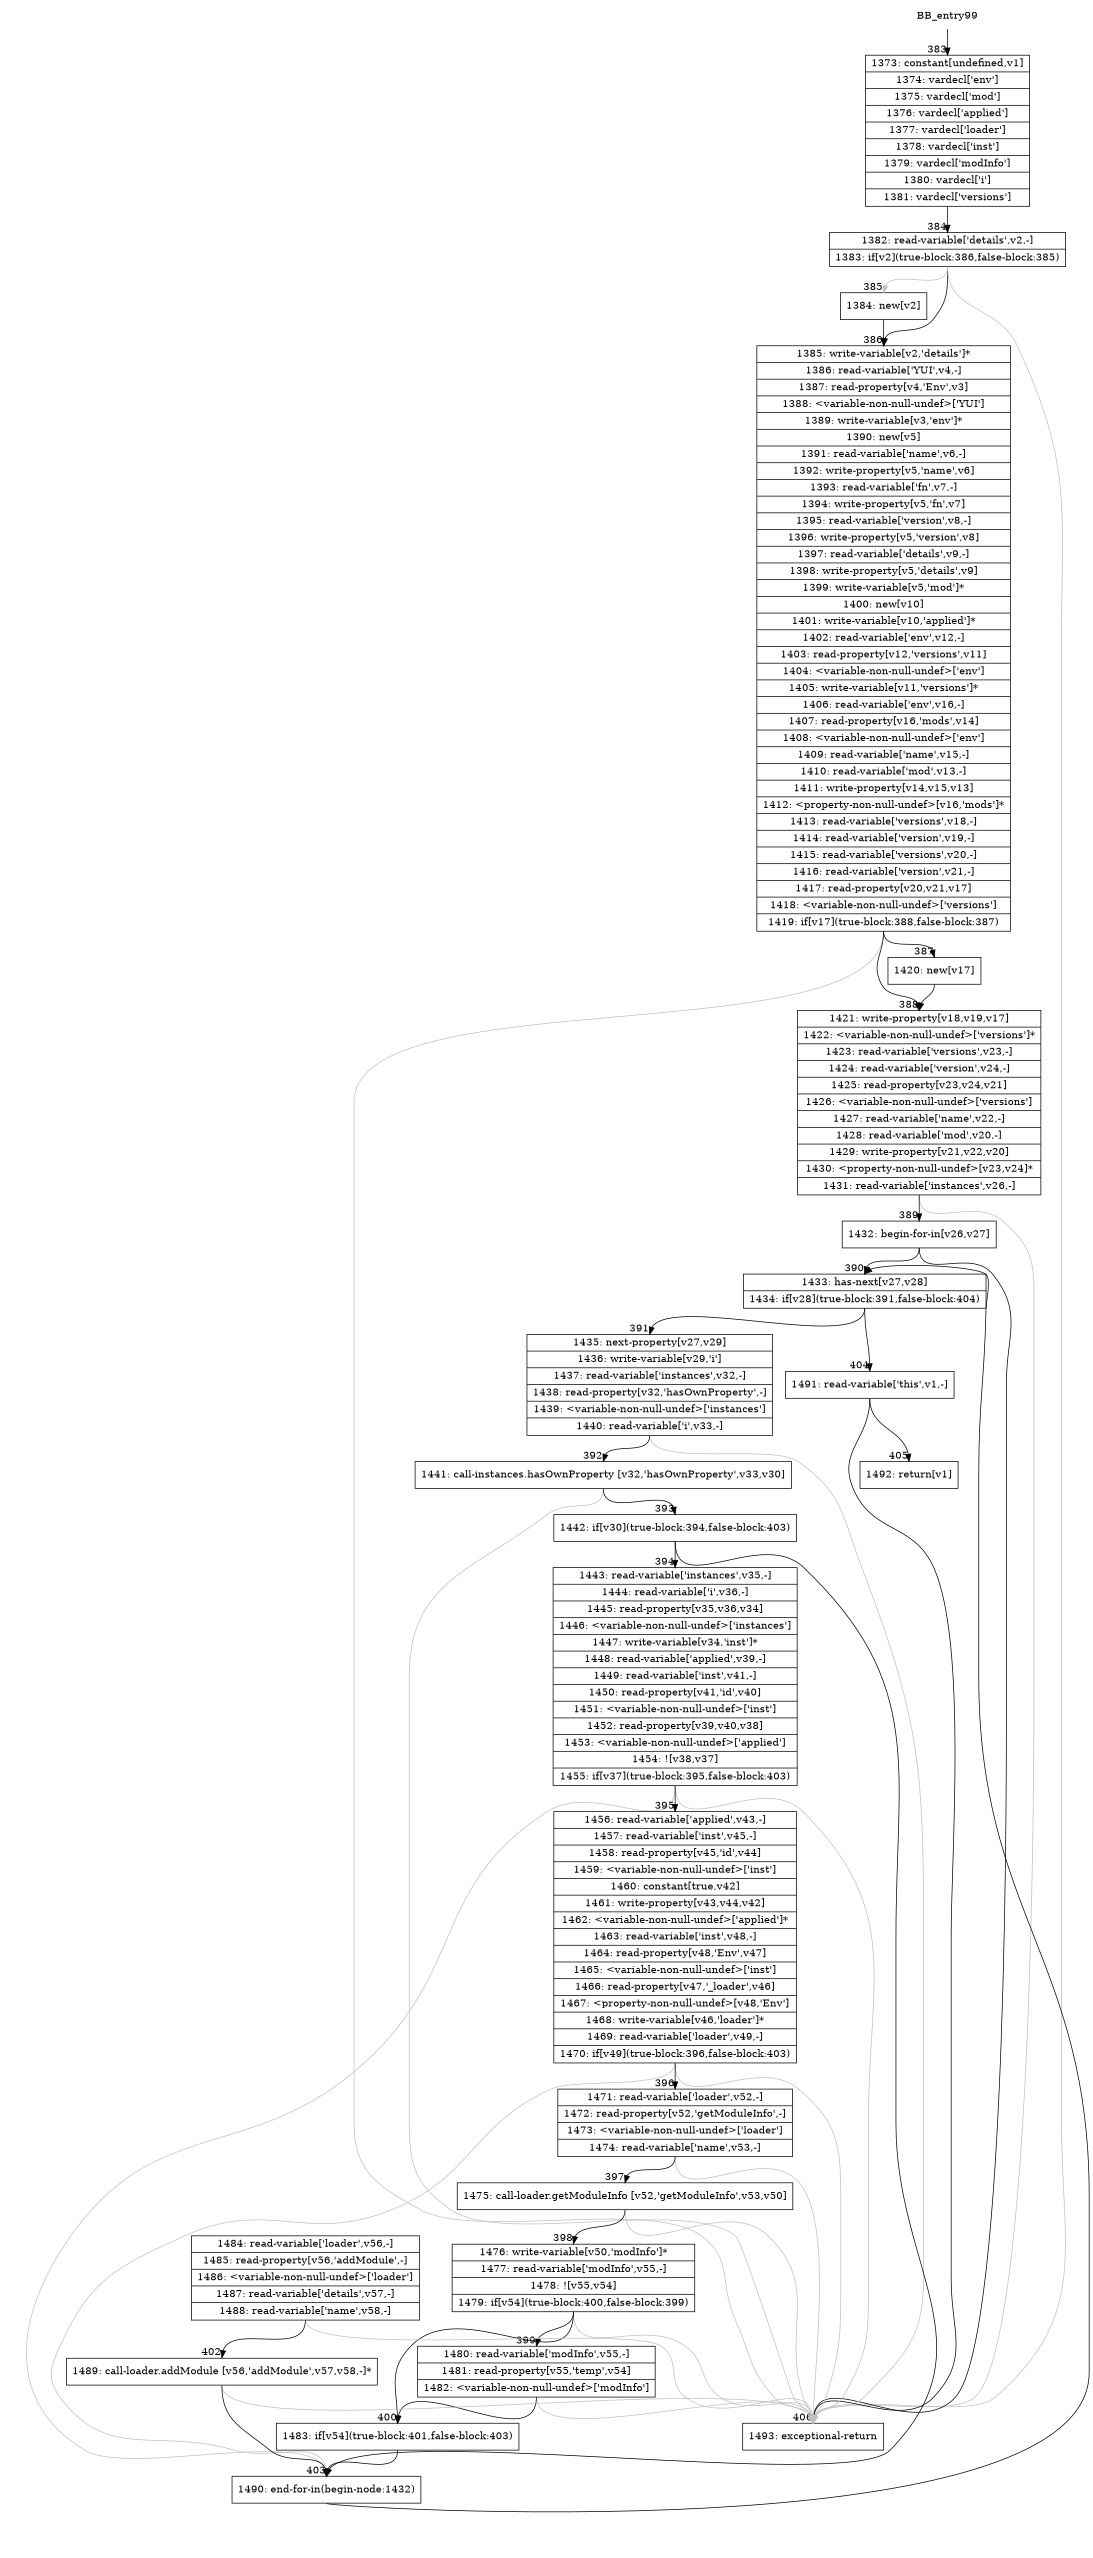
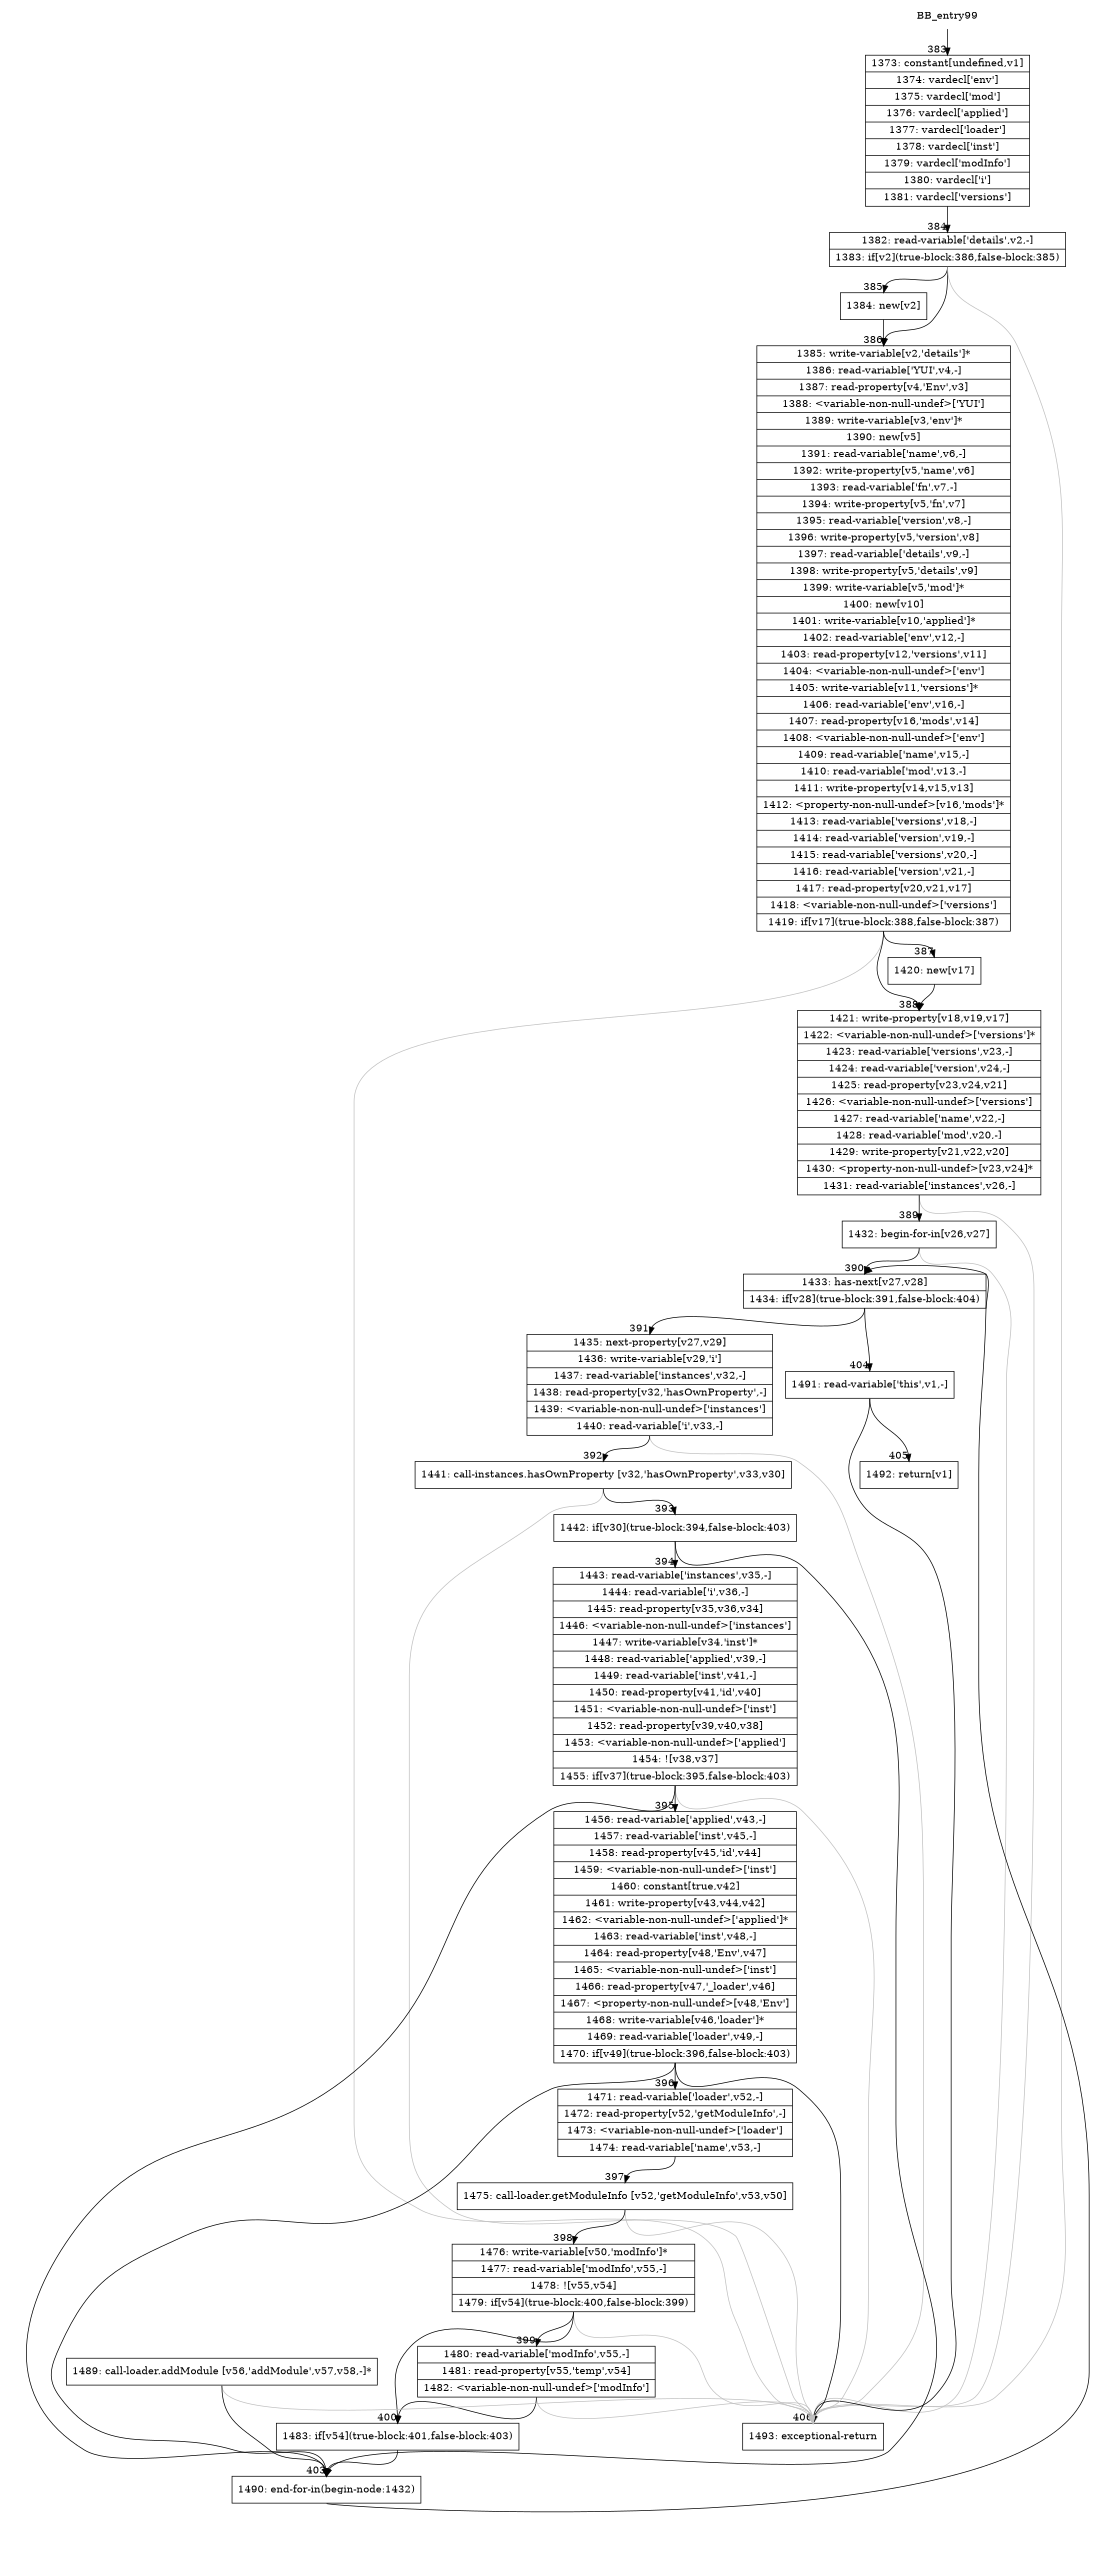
edge "1382: read-variable['details',v2,-]" -> "1384: new[v2]": color gray -> black
edge "1432: begin-for-in[v26,v27]" -> "1493: exceptional-return": color black -> gray
edge "1443: read-variable['instances',v35,-]" -> "1490: end-for-in(begin-node:1432)": color gray -> black
edge "1456: read-variable['applied',v43,-]" -> "1493: exceptional-return": color gray -> black
edge "1471: read-variable['loader',v52,-]" -> "1493: exceptional-return": removed
edge "1456: read-variable['applied',v43,-]" -> "1490: end-for-in(begin-node:1432)": color gray -> black
node "1484: read-variable['loader',v56,-]": removed
